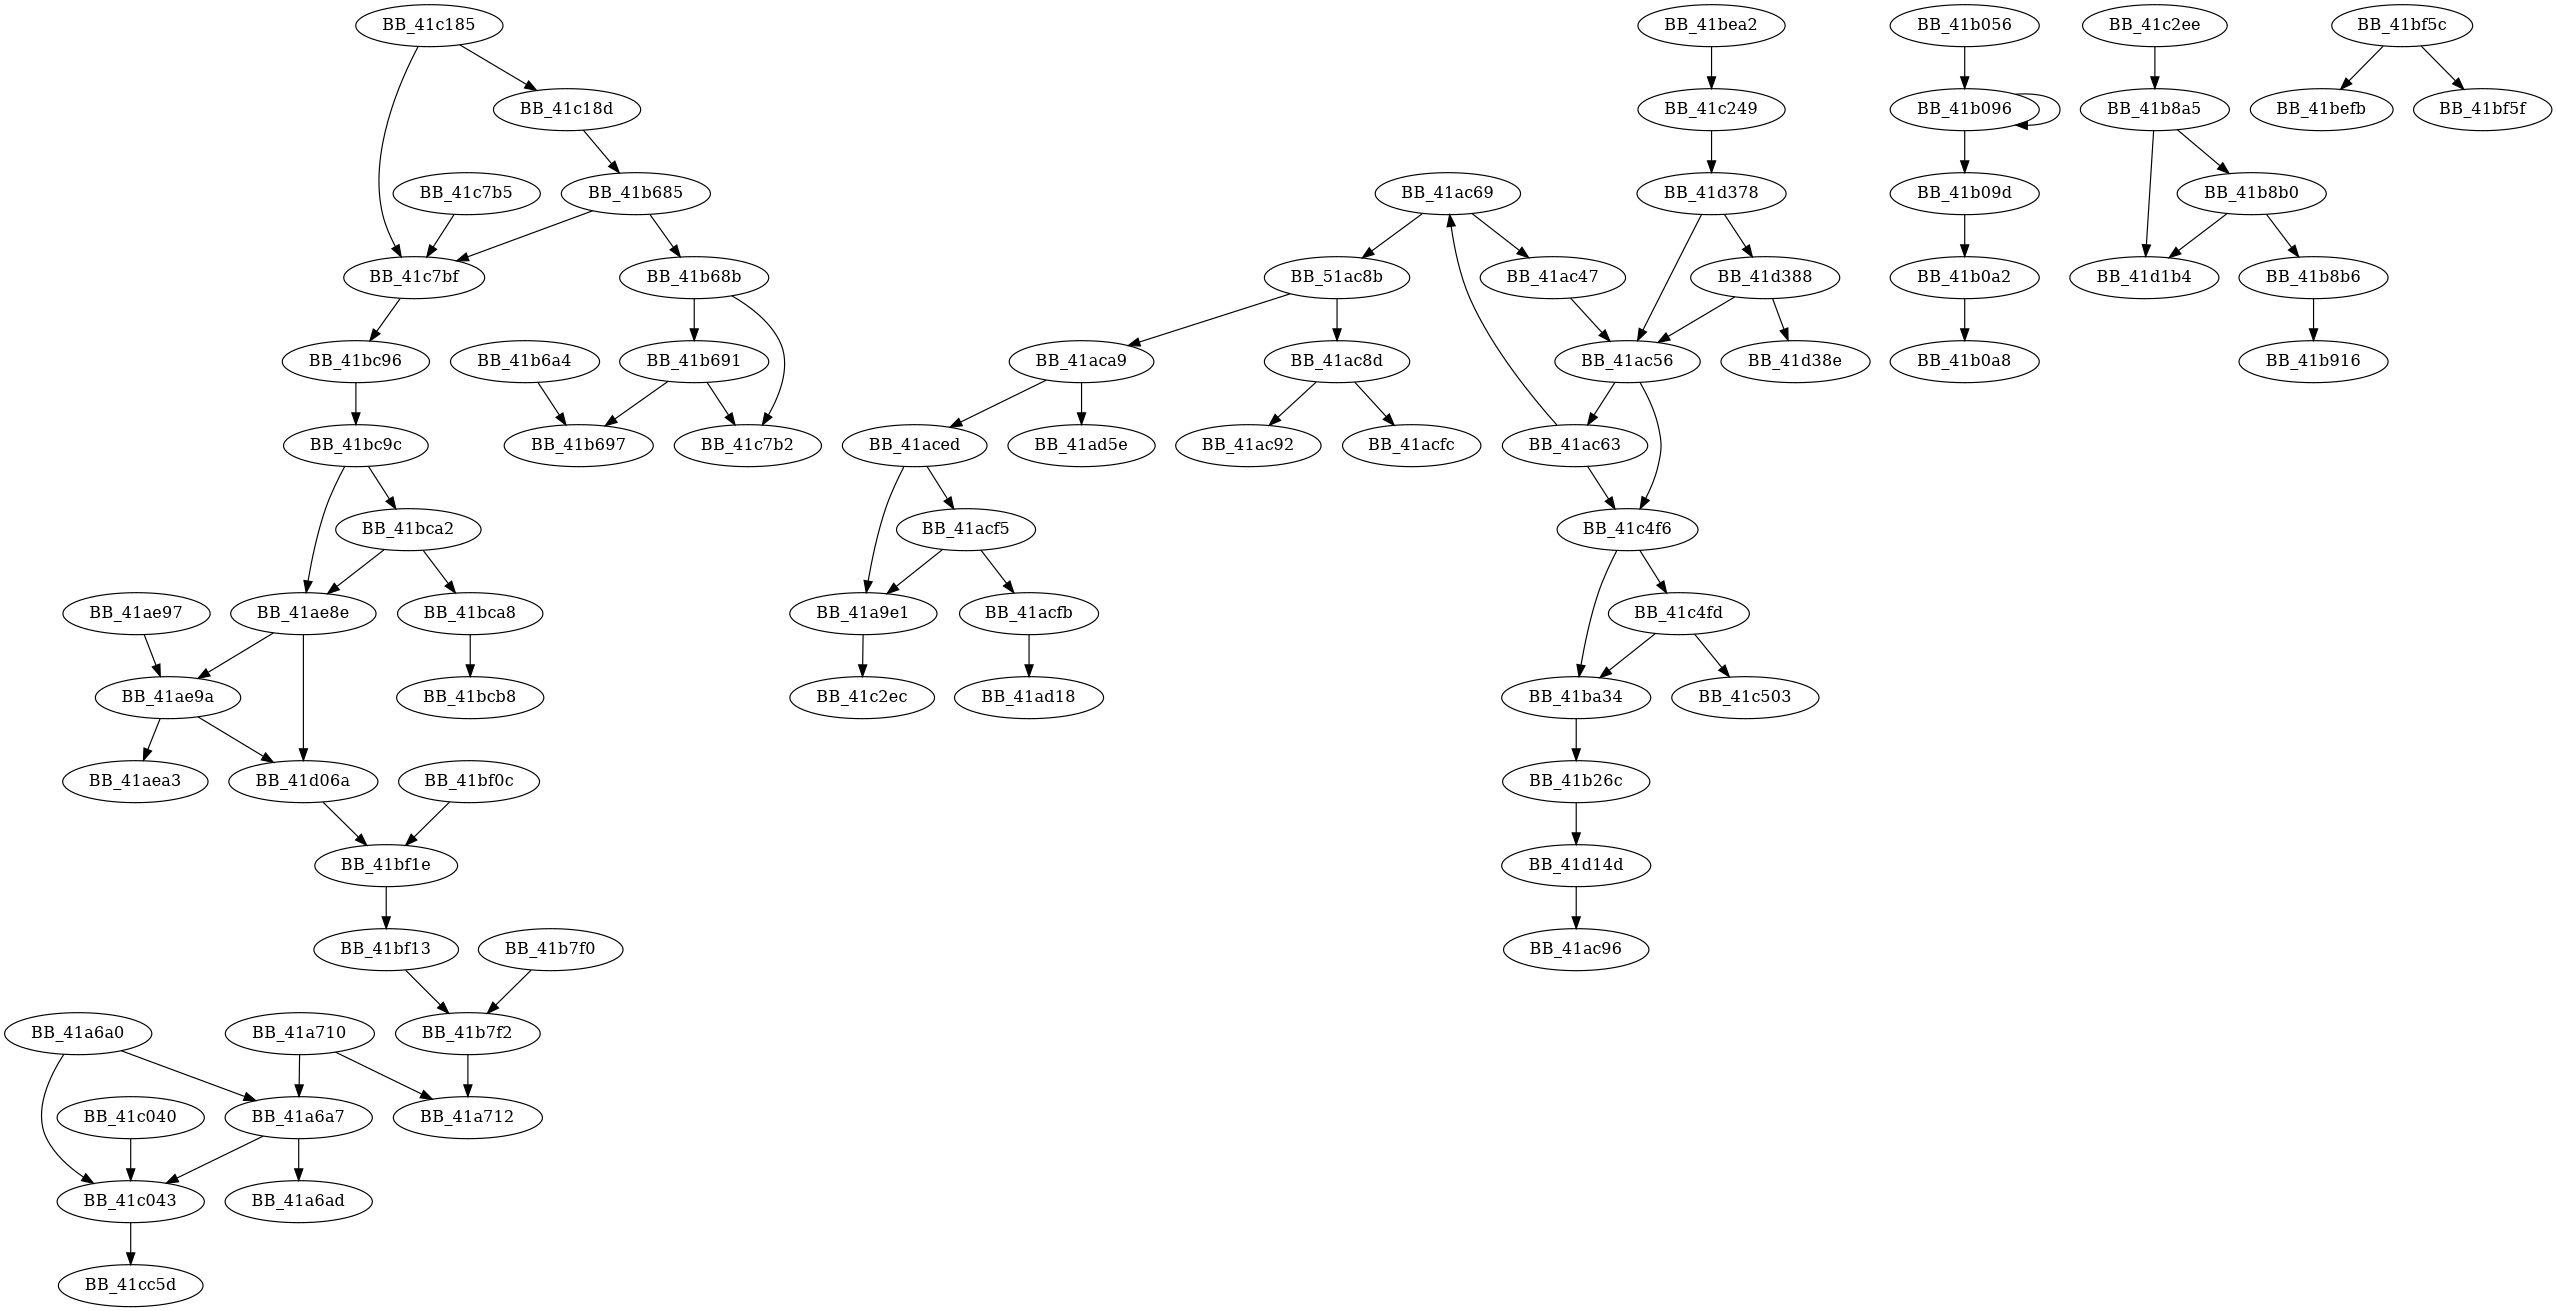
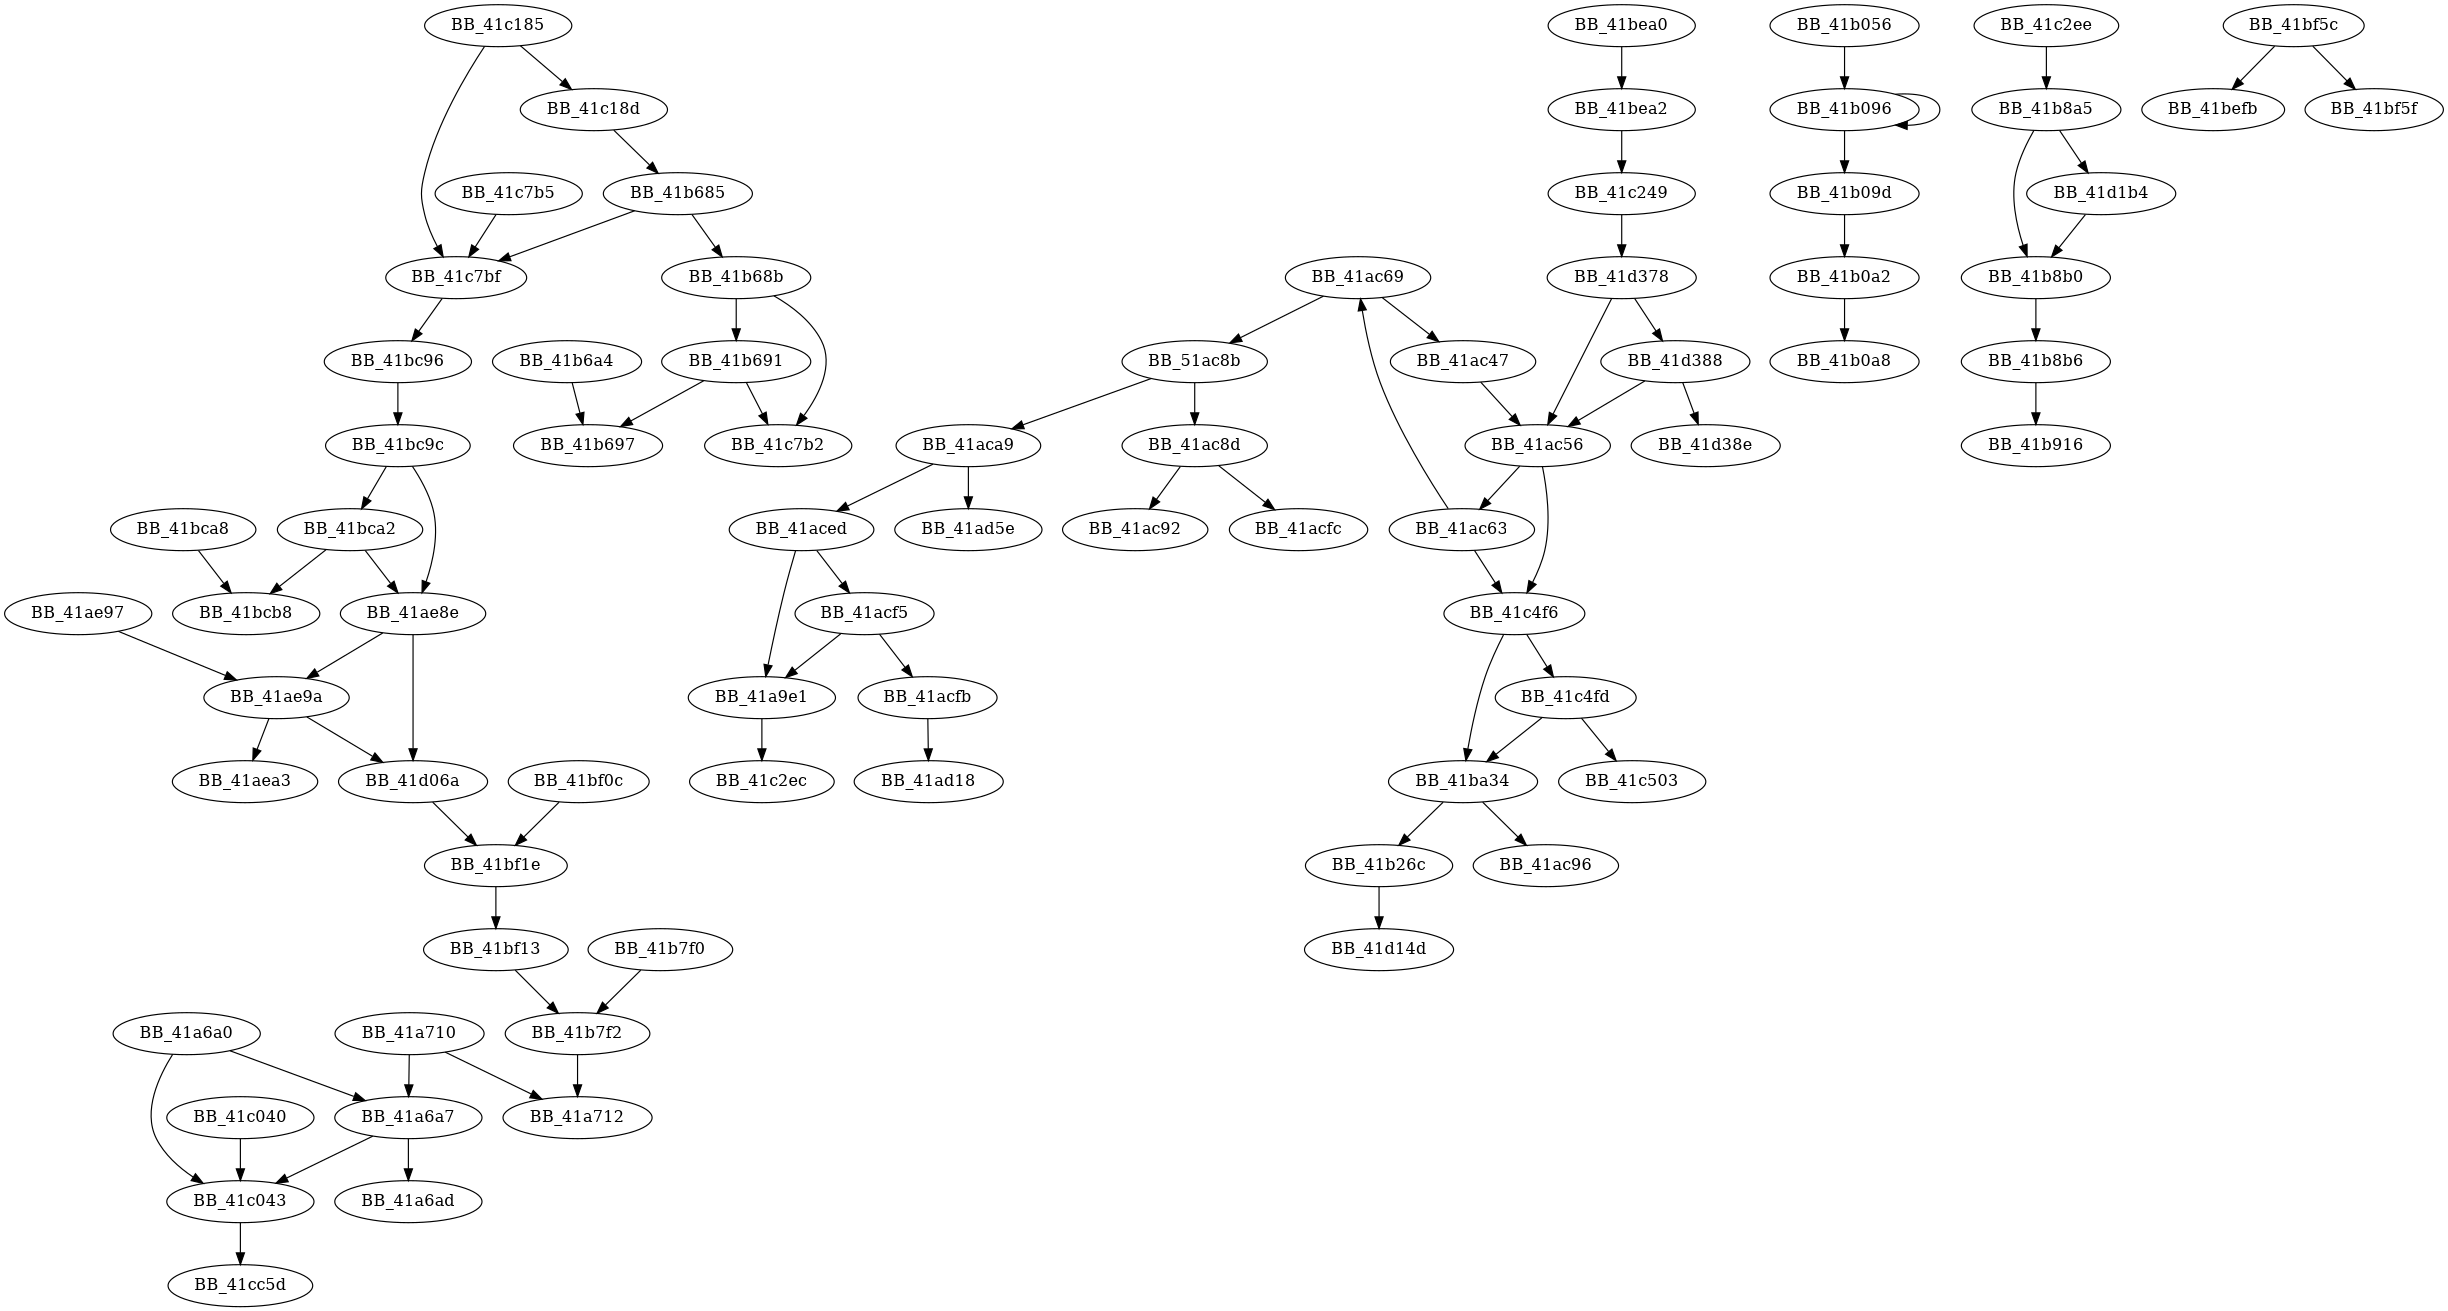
node "BB_41bea0": added
edge "BB_41b8b0" -> "BB_41d1b4": reversed
edge "BB_41bca2" -> "BB_41bca8": now "BB_41bca2" -> "BB_41bcb8"
edge "BB_41d14d" -> "BB_41ac96": now "BB_41ba34" -> "BB_41ac96"
